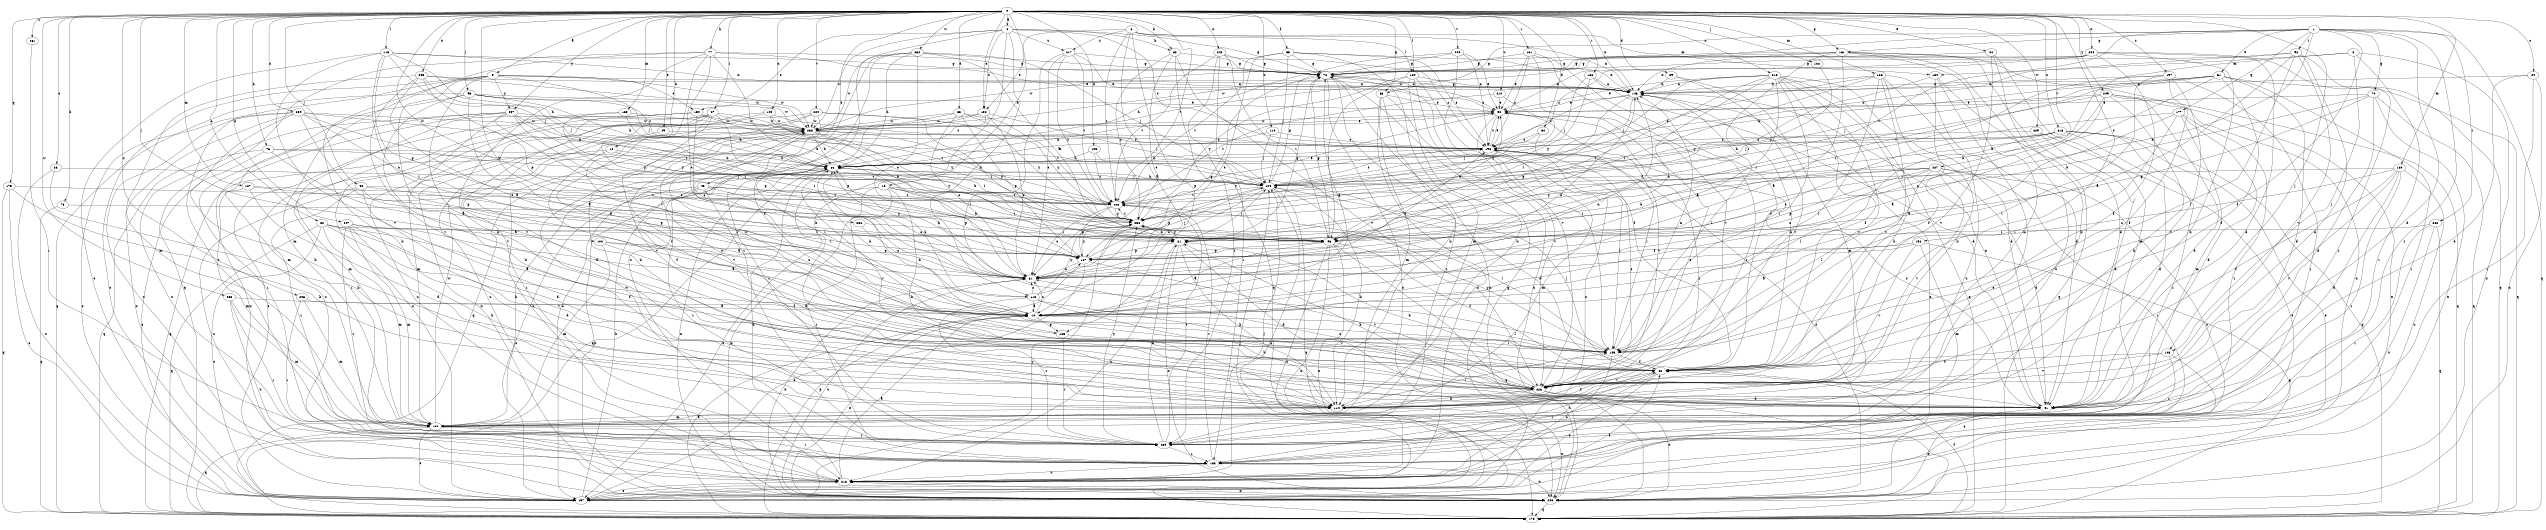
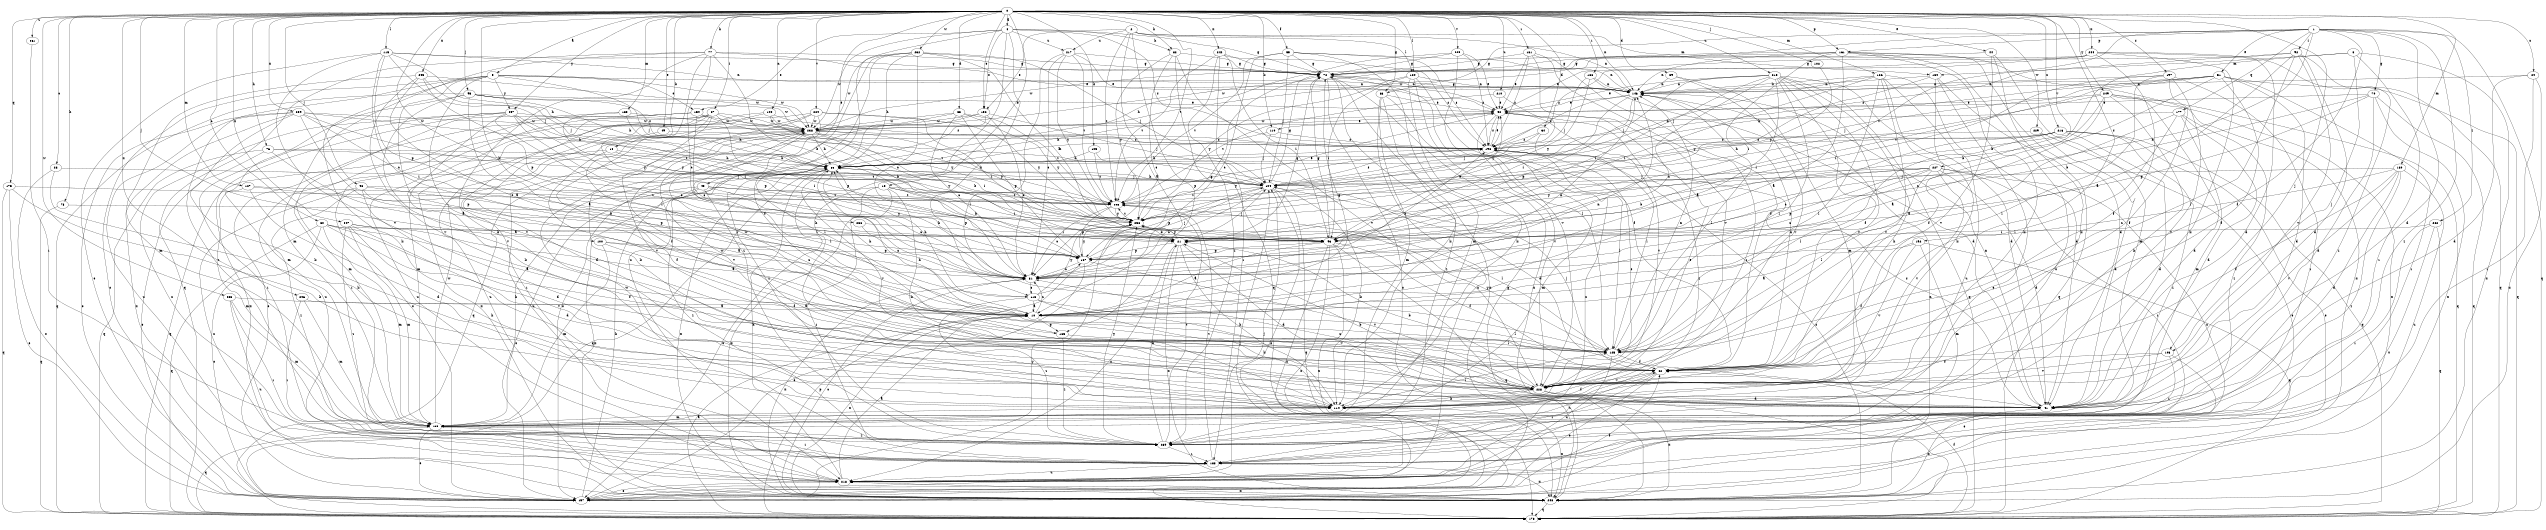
edge "244" -> "72": removed, label "g"
edge "245" -> "146": now "134" -> "146"
edge "177" -> "104": now "177" -> "110"
edge "227" -> "104": label "f" -> "j"
edge "192" -> "167": now "192" -> "62"
edge "113" -> "31": reversed
